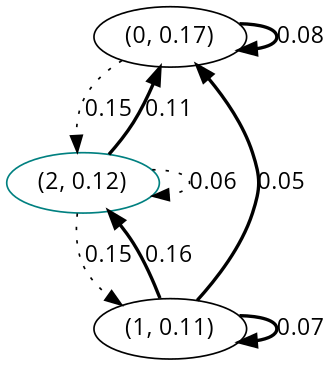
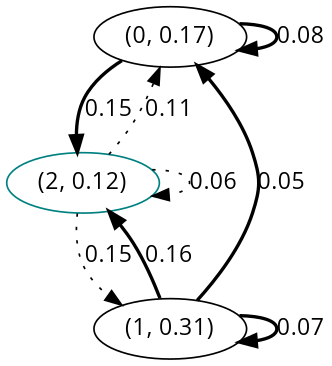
edge "(0, 0.17)" -> "(2, 0.12)": style dotted -> bold
edge "(2, 0.12)" -> "(0, 0.17)": style bold -> dotted
node "(1, 0.11)": label "(1, 0.11)" -> "(1, 0.31)"
